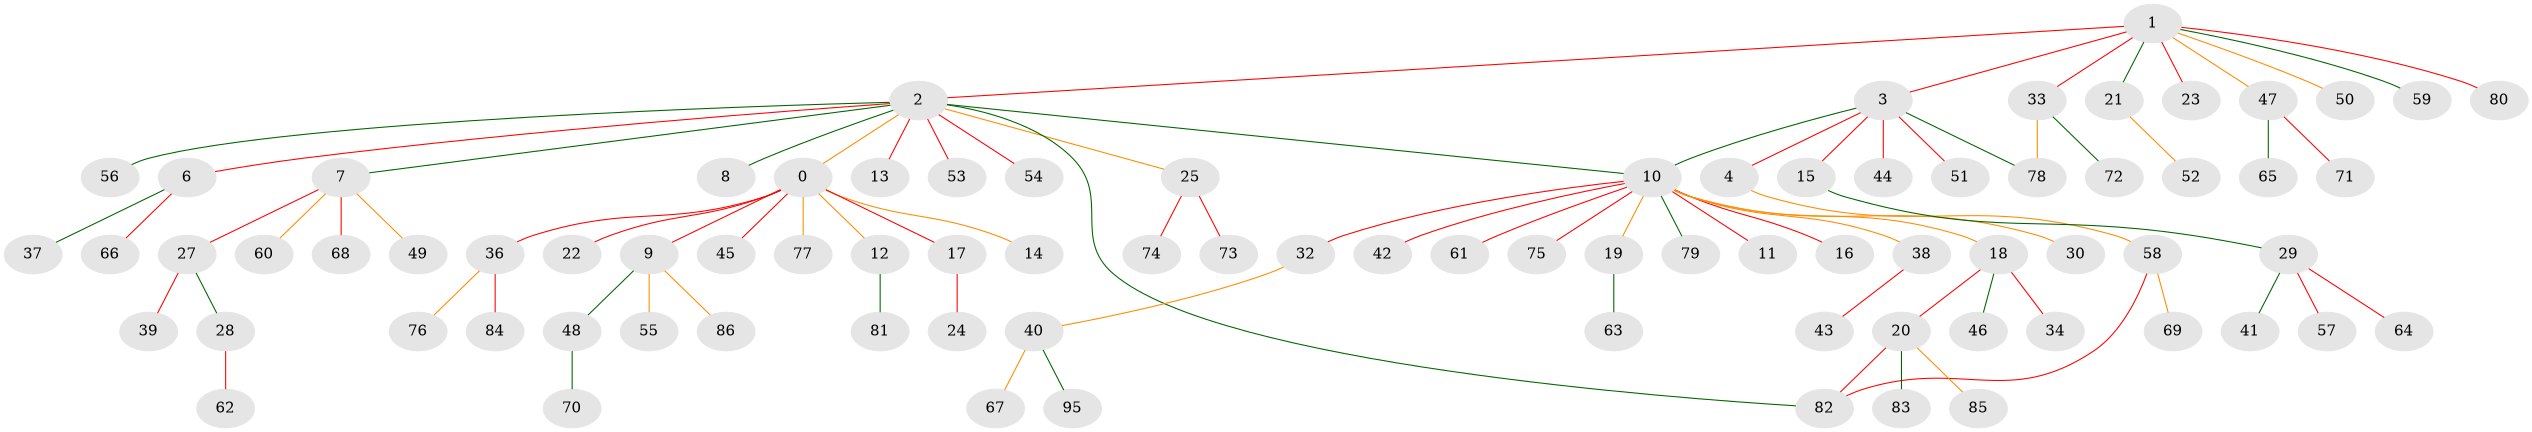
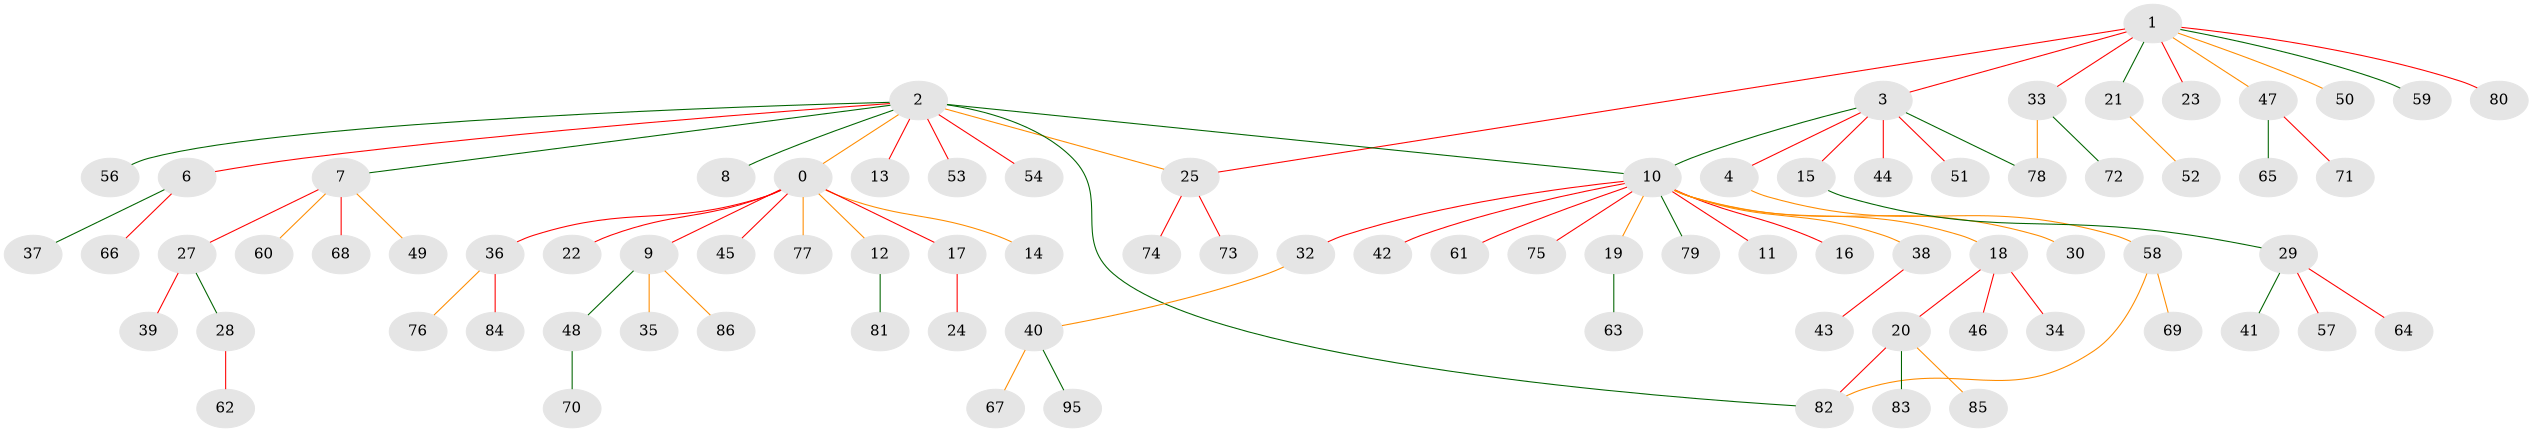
edge "1" -- "2": now "1" -- "25"
edge "18" -- "46": color darkgreen -> red
node "55": label "55" -> "35"
edge "58" -- "82": color red -> darkorange
